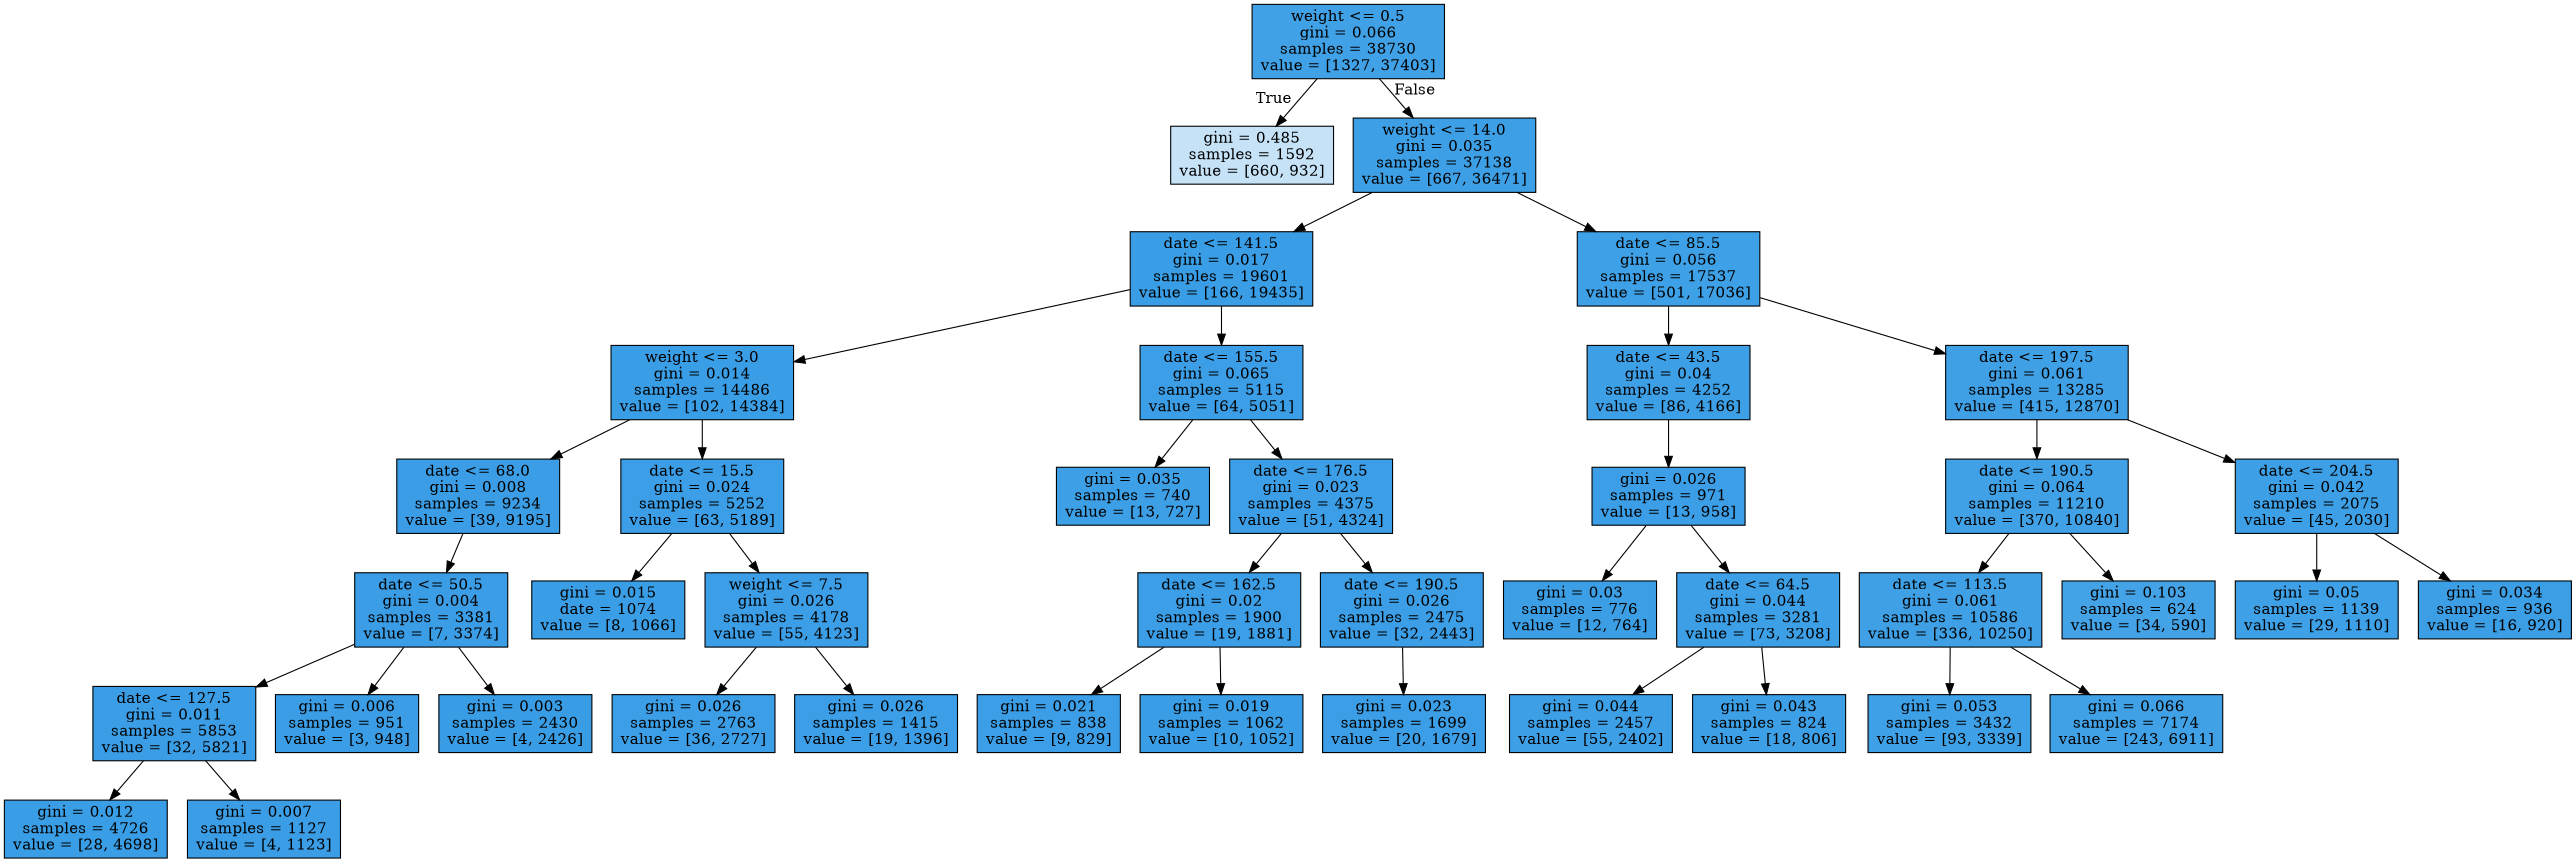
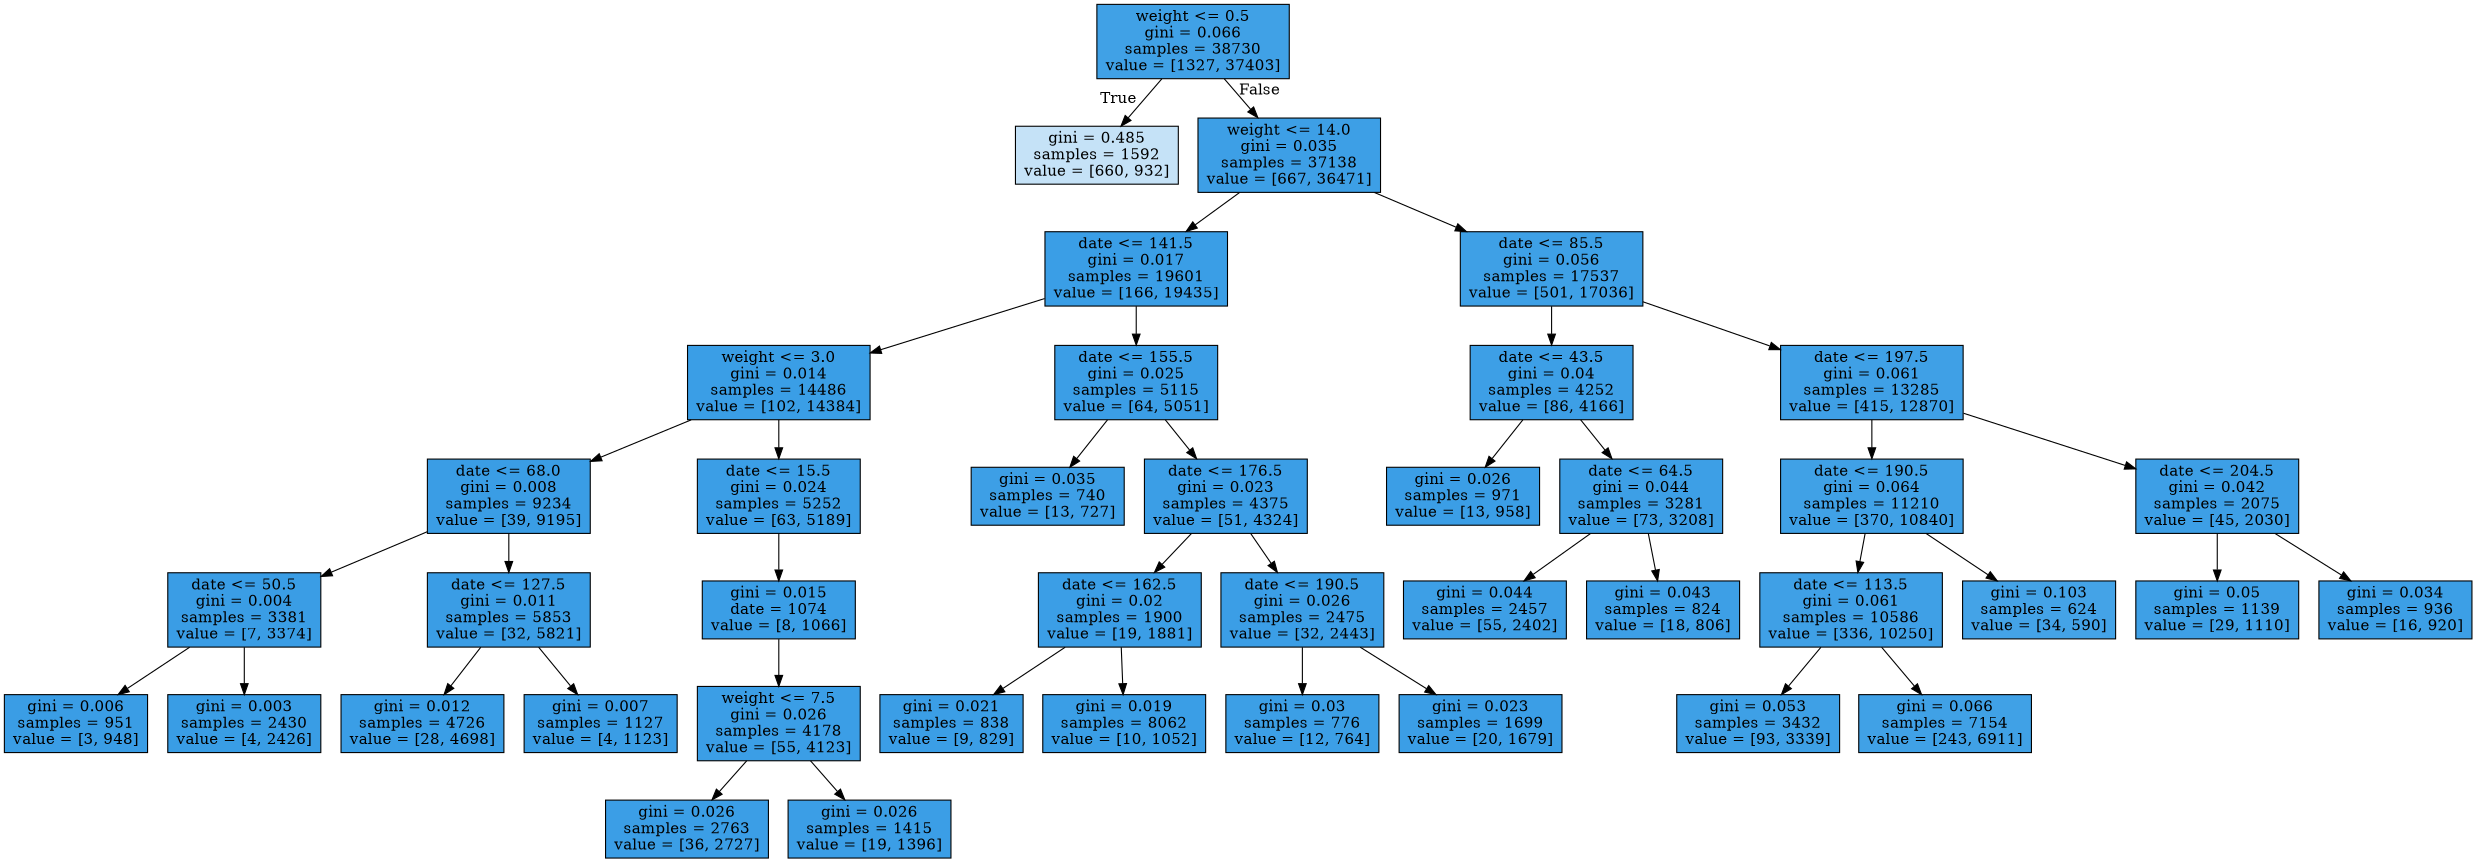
node "date <= 155.5 gini = 0.065 samples = 5115 value = [64, 5051]": label "date <= 155.5 gini = 0.065 samples = 5115 value = [64, 5051]" -> "date <= 155.5 gini = 0.025 samples = 5115 value = [64, 5051]"
edge "gini = 0.026 samples = 971 value = [13, 958]" -> "date <= 64.5 gini = 0.044 samples = 3281 value = [73, 3208]": now "date <= 43.5 gini = 0.04 samples = 4252 value = [86, 4166]" -> "date <= 64.5 gini = 0.044 samples = 3281 value = [73, 3208]"
edge "date <= 15.5 gini = 0.024 samples = 5252 value = [63, 5189]" -> "weight <= 7.5 gini = 0.026 samples = 4178 value = [55, 4123]": now "gini = 0.015 date = 1074 value = [8, 1066]" -> "weight <= 7.5 gini = 0.026 samples = 4178 value = [55, 4123]"
edge "gini = 0.026 samples = 971 value = [13, 958]" -> "gini = 0.03 samples = 776 value = [12, 764]": now "date <= 190.5 gini = 0.026 samples = 2475 value = [32, 2443]" -> "gini = 0.03 samples = 776 value = [12, 764]"
edge "date <= 50.5 gini = 0.004 samples = 3381 value = [7, 3374]" -> "date <= 127.5 gini = 0.011 samples = 5853 value = [32, 5821]": now "date <= 68.0 gini = 0.008 samples = 9234 value = [39, 9195]" -> "date <= 127.5 gini = 0.011 samples = 5853 value = [32, 5821]"
node "gini = 0.019 samples = 1062 value = [10, 1052]": label "gini = 0.019 samples = 1062 value = [10, 1052]" -> "gini = 0.019 samples = 8062 value = [10, 1052]"
node "gini = 0.066 samples = 7174 value = [243, 6911]": label "gini = 0.066 samples = 7174 value = [243, 6911]" -> "gini = 0.066 samples = 7154 value = [243, 6911]"
